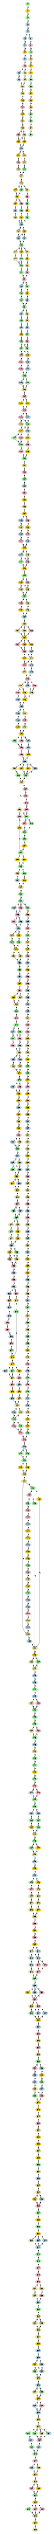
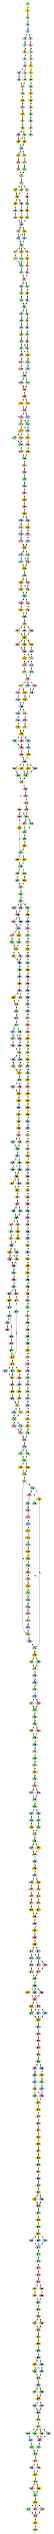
edge "S381" -> "S386": now "S375" -> "S386"
edge "S431" -> "S430": now "S428" -> "S430"
